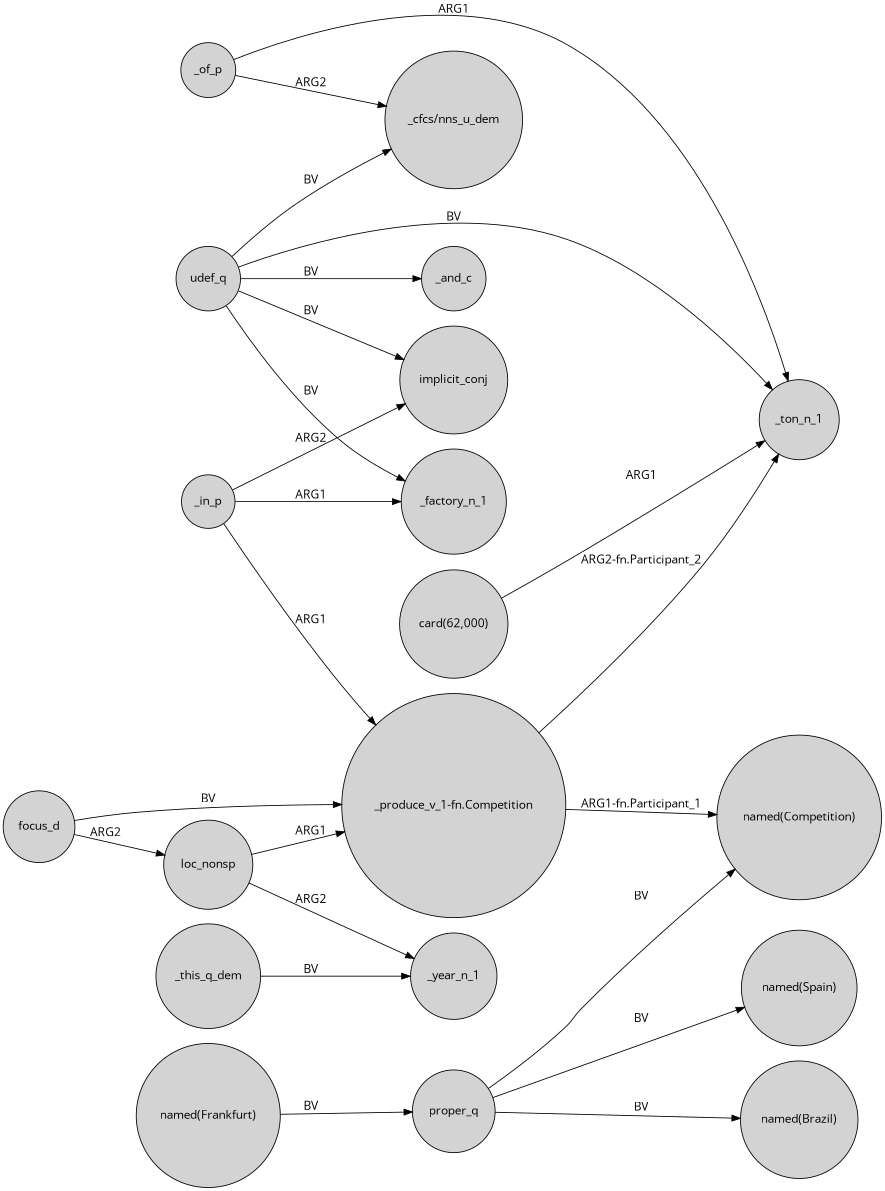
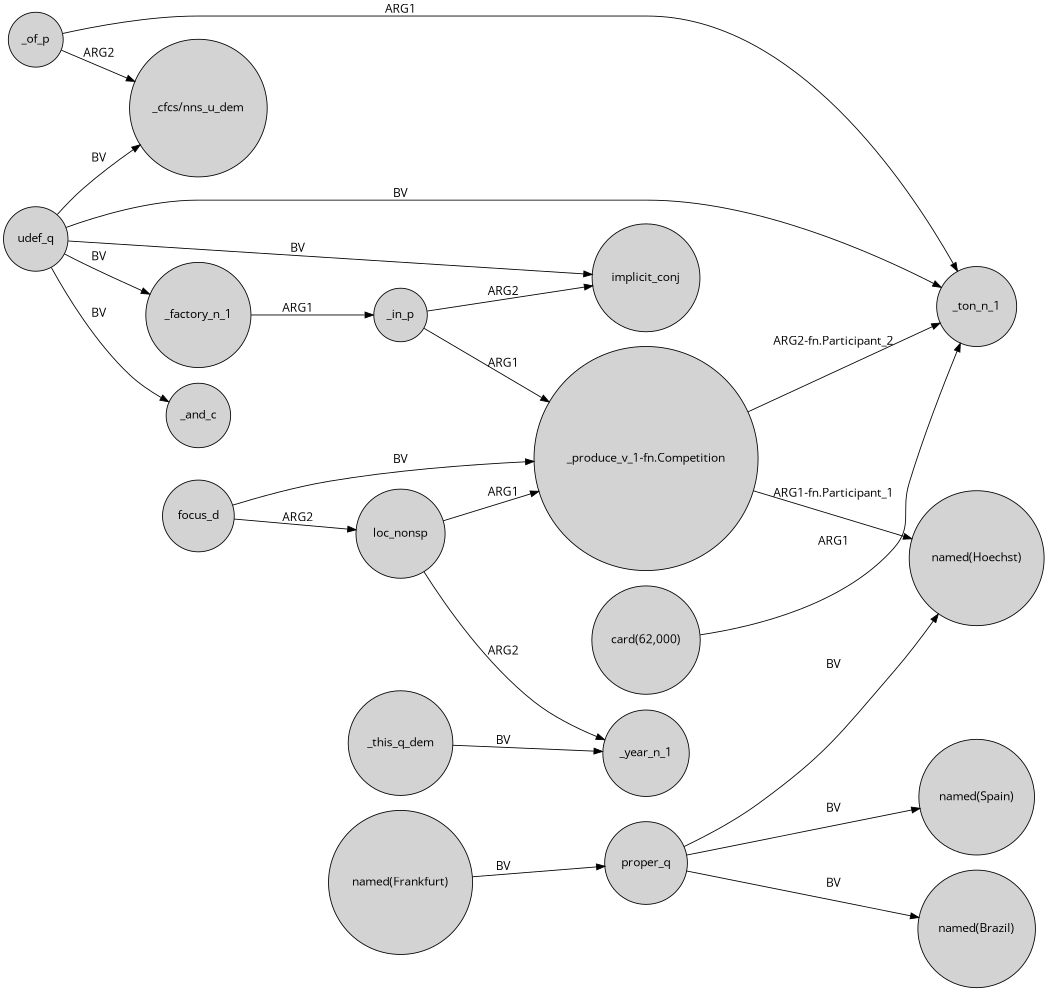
edge "_in_p" -> "_factory_n_1": reversed
node "named(Competition)": label "named(Competition)" -> "named(Hoechst)"
